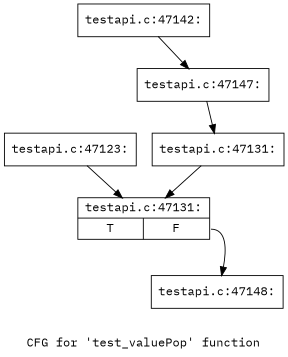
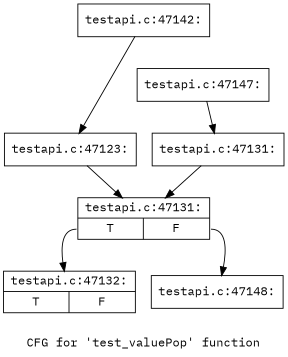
edge "testapi.c:47142:" -> "testapi.c:47147:": now "testapi.c:47142:" -> "testapi.c:47123:"
node "testapi.c:47132:": added
